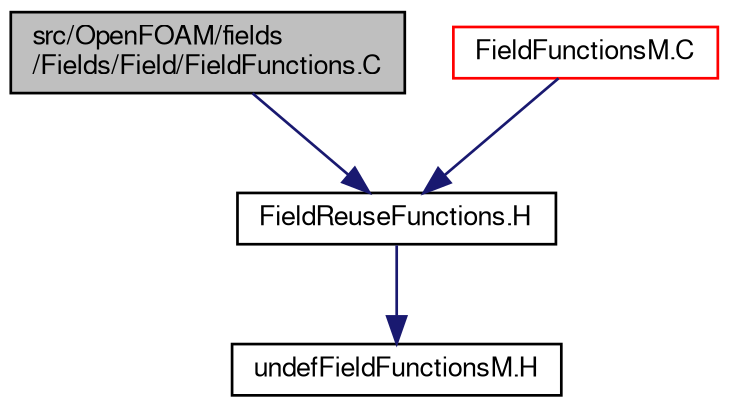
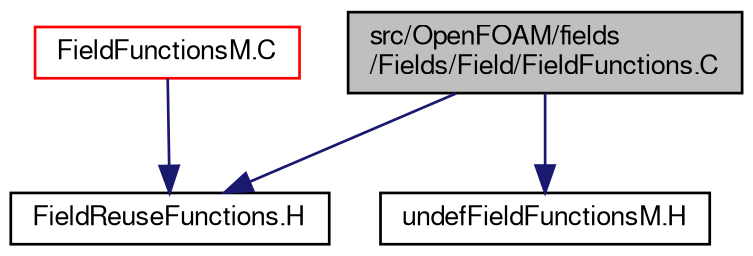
edge "FieldReuseFunctions.H" -> "undefFieldFunctionsM.H": now "src/OpenFOAM/fields /Fields/Field/FieldFunctions.C" -> "undefFieldFunctionsM.H"
